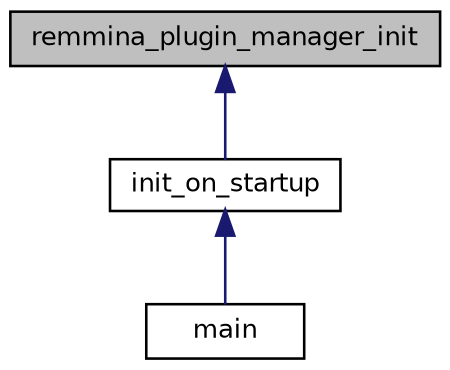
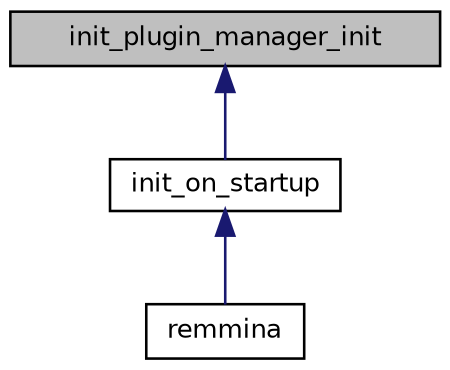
node "remmina_plugin_manager_init": label "remmina_plugin_manager_init" -> "init_plugin_manager_init"
node "main": label "main" -> "remmina"
